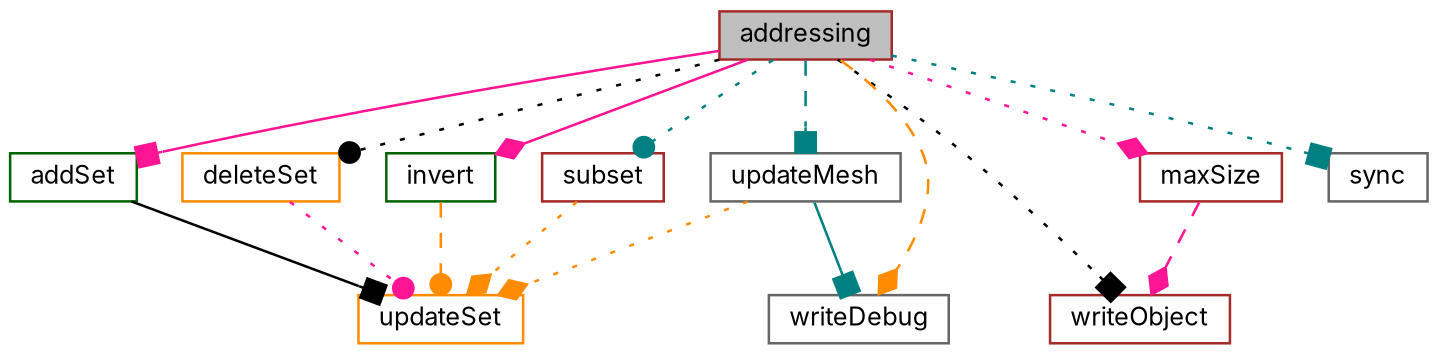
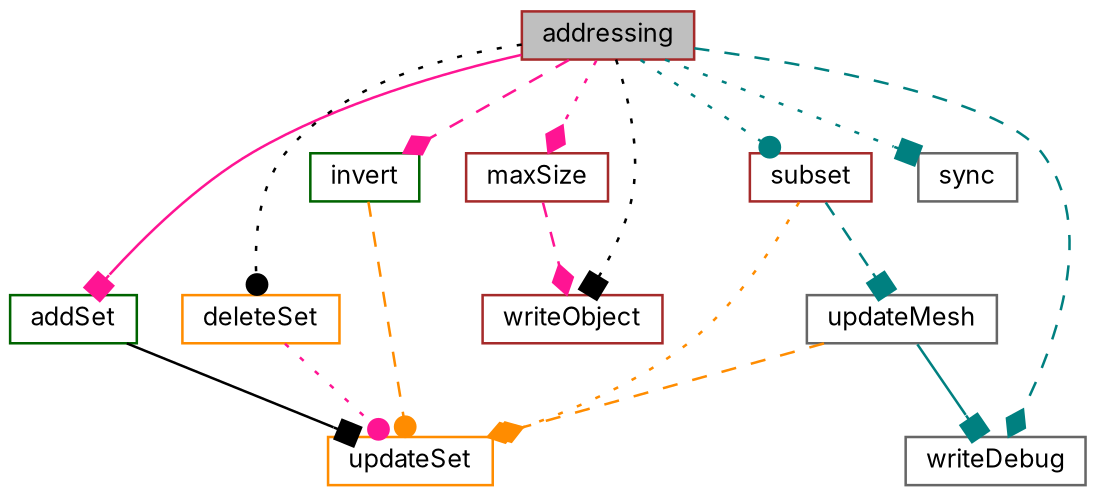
edge "addressing" -> "updateMesh": now "subset" -> "updateMesh"
edge "addressing" -> "invert": style solid -> dashed
edge "addressing" -> "writeDebug": color darkorange -> teal
edge "updateMesh" -> "updateSet": style dotted -> dashed
